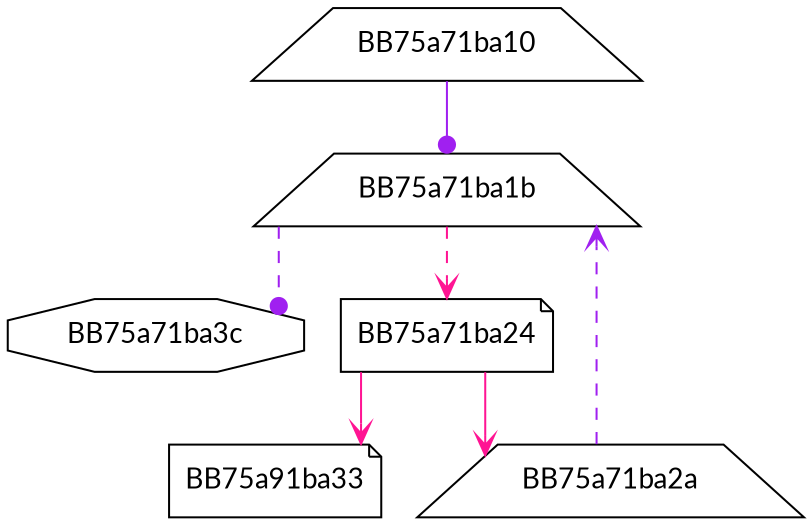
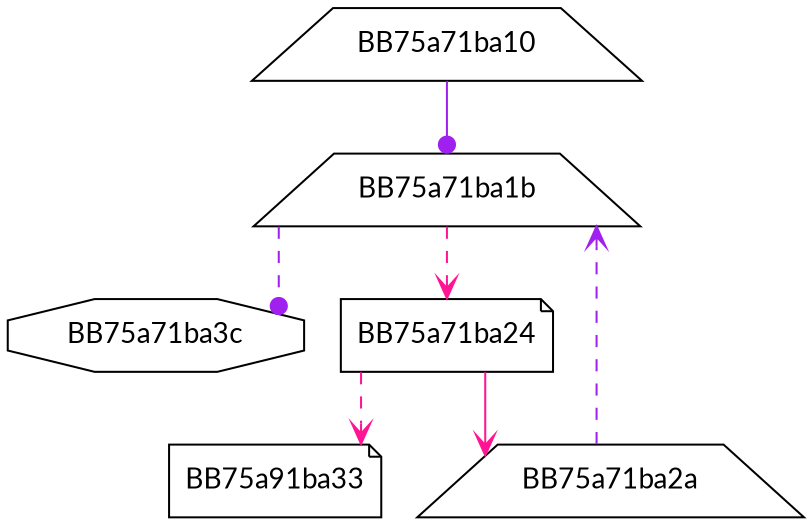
edge "BB75a71ba24" -> "BB75a91ba33": style solid -> dashed
